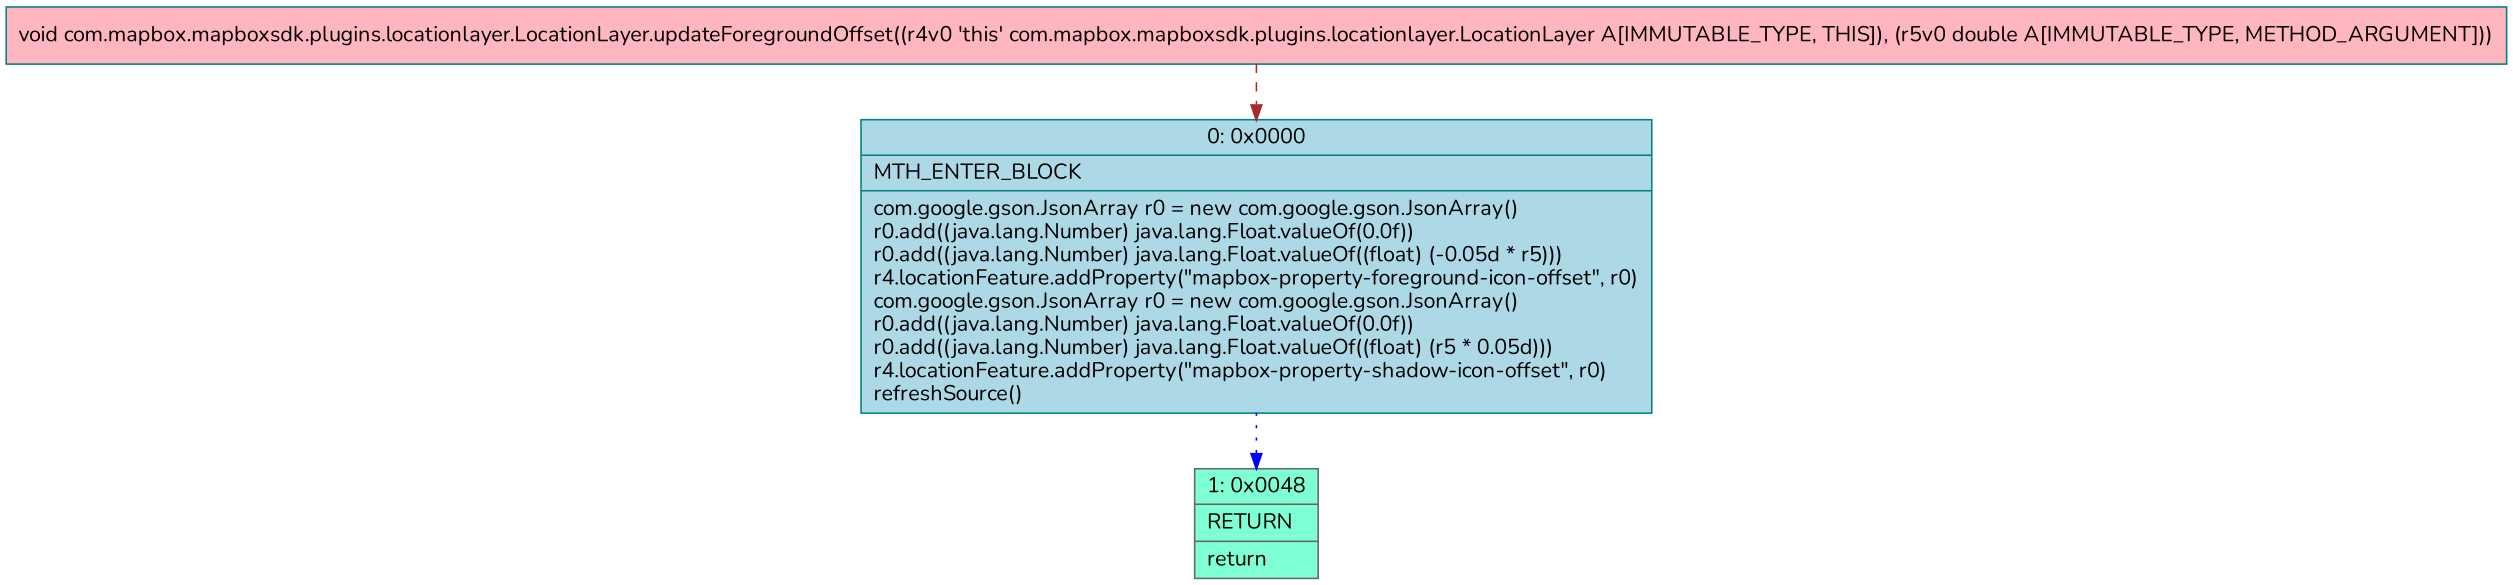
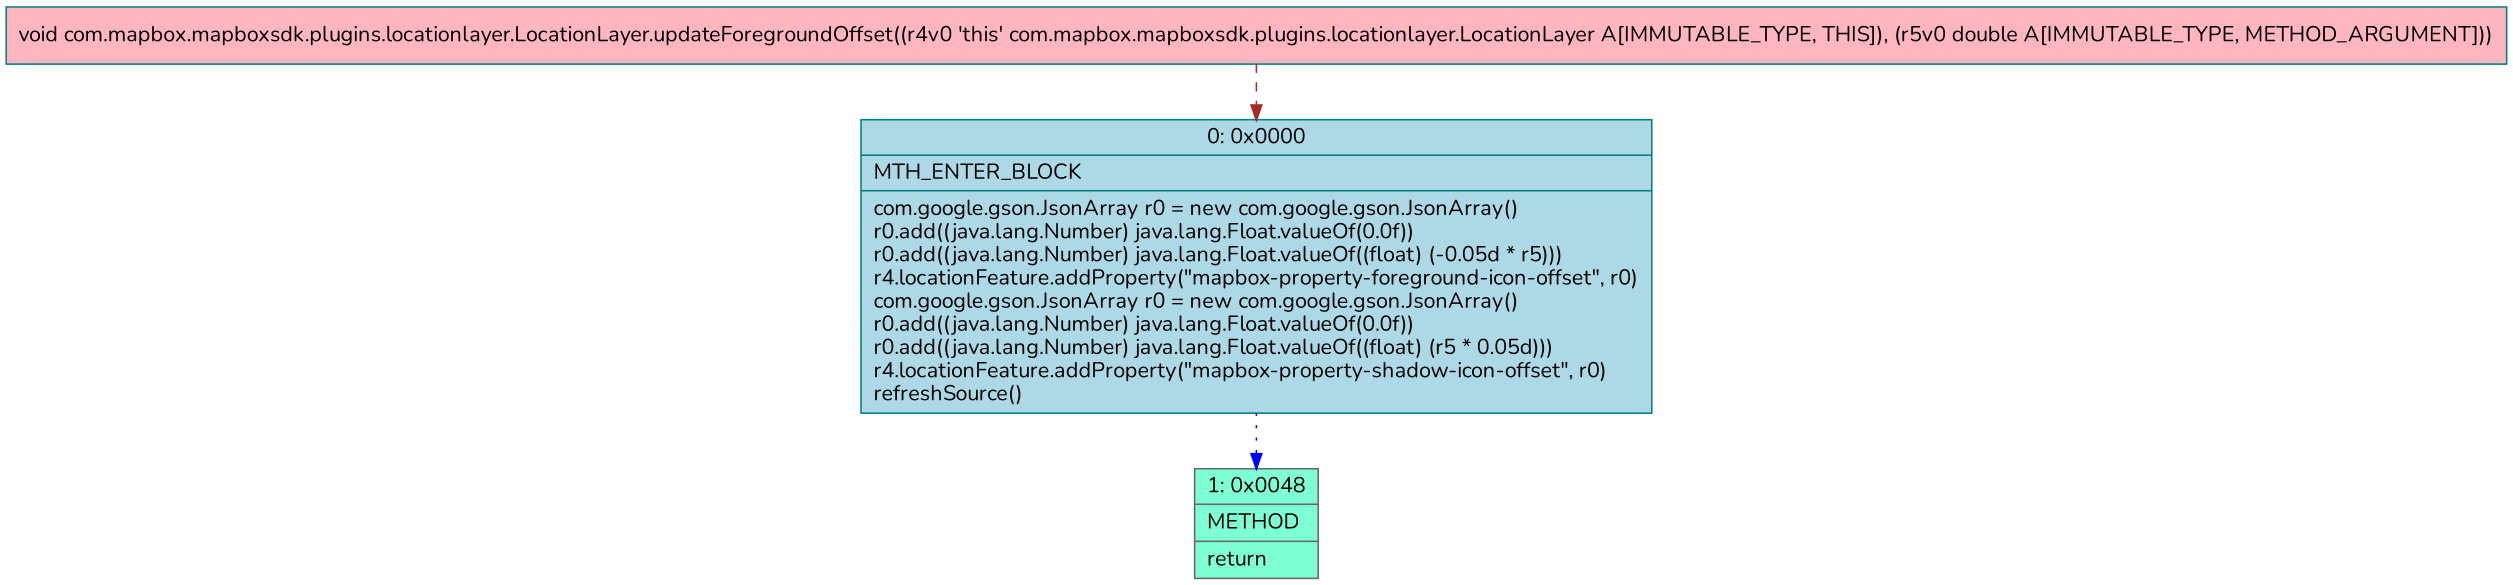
node "1: 0x0048": text "RETURN" -> "METHOD"
